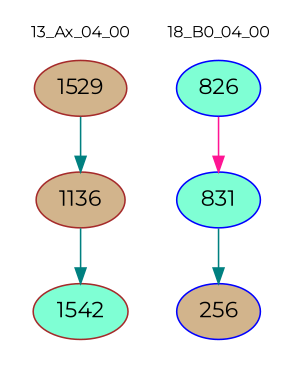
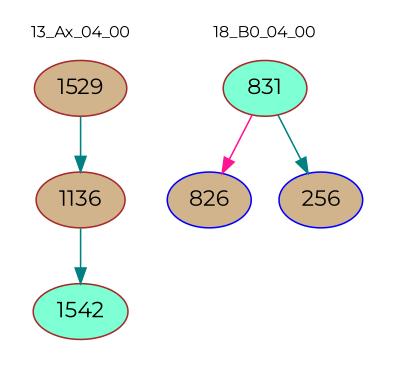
node "826": fillcolor aquamarine -> tan
edge "826" -> "831": reversed
node "831": color blue -> brown
